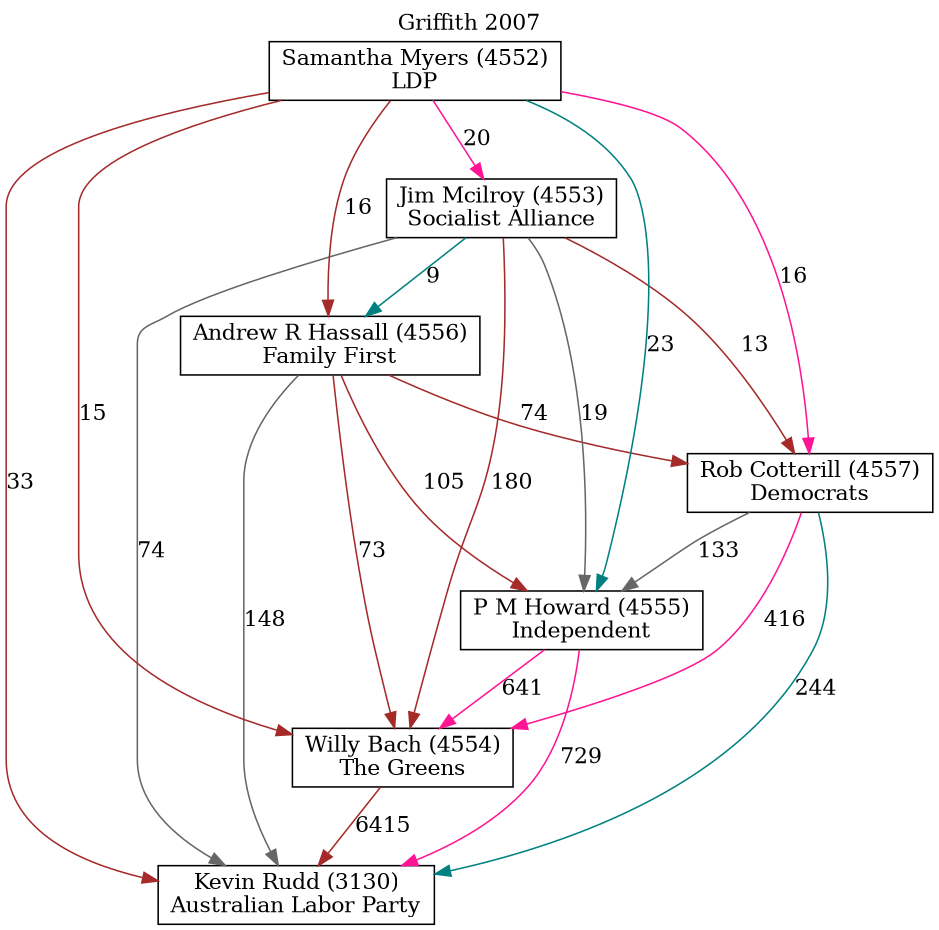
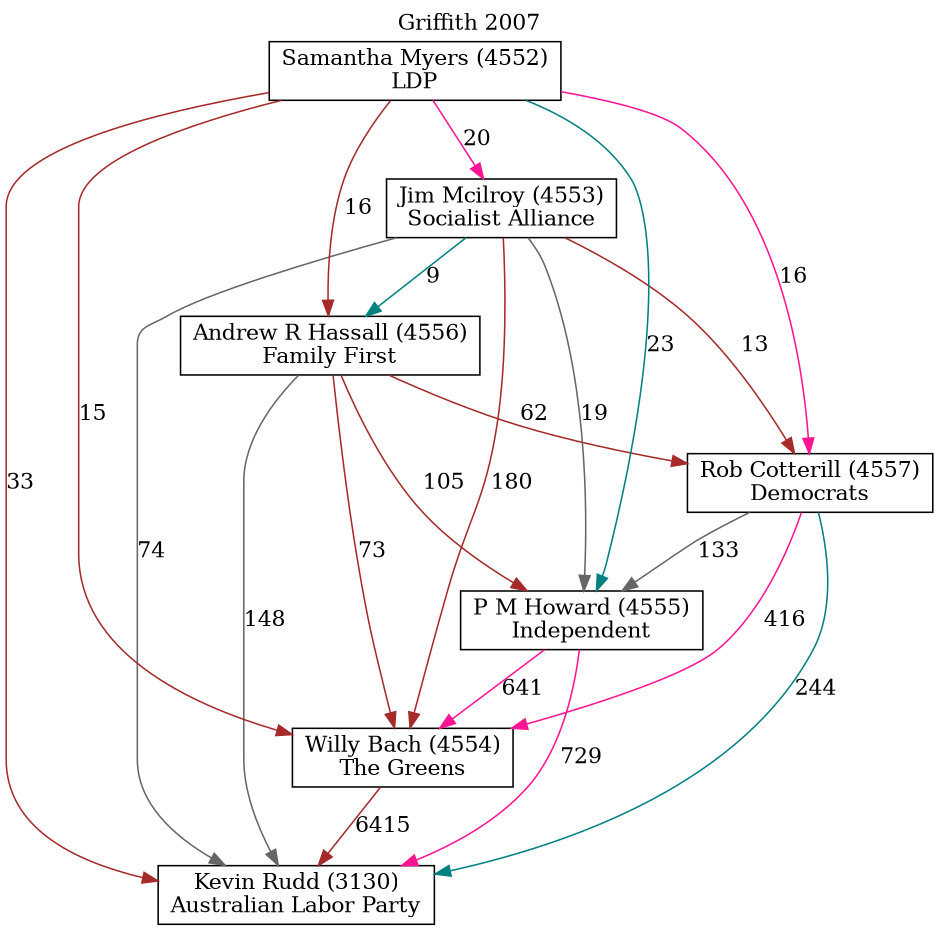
edge "Andrew R Hassall (4556) Family First" -> "Rob Cotterill (4557) Democrats": label "74" -> "62"
